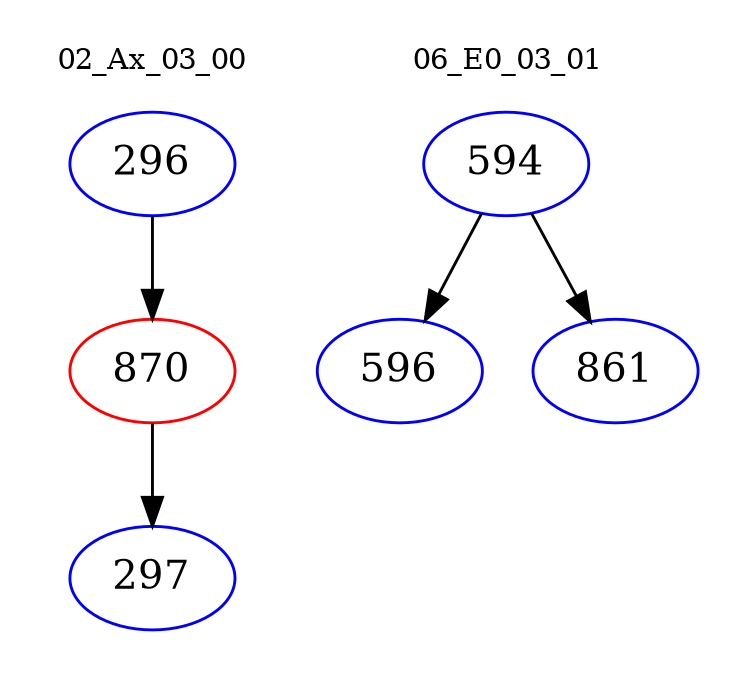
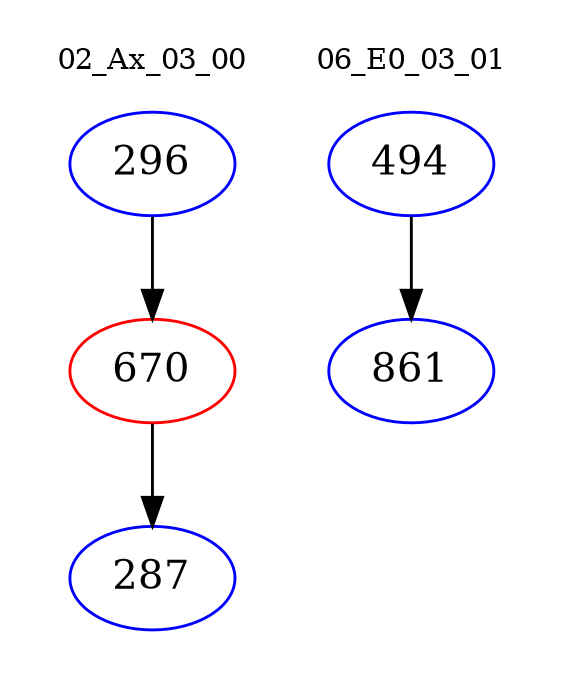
node "594": label "594" -> "494"
node "870": label "870" -> "670"
node "596": removed
node "297": label "297" -> "287"
